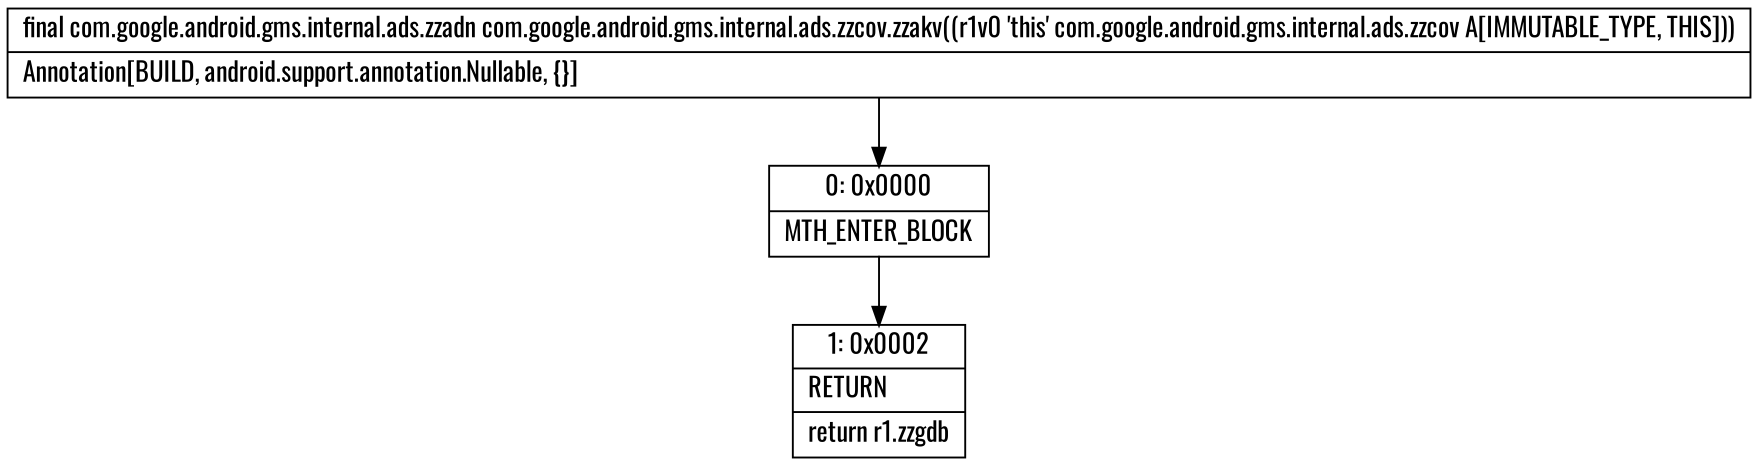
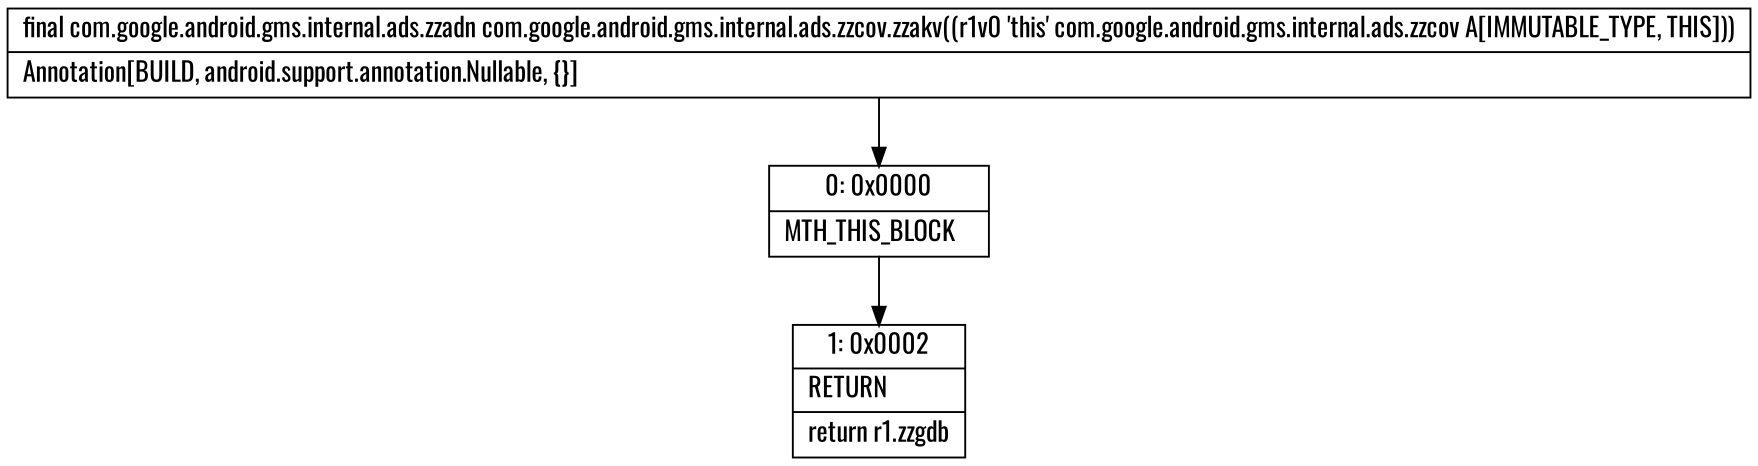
node "0: 0x0000": text "MTH_ENTER_BLOCK" -> "MTH_THIS_BLOCK"
